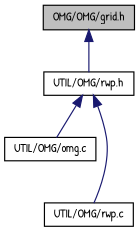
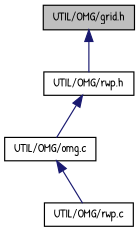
node "OMG/OMG/grid.h": label "OMG/OMG/grid.h" -> "UTIL/OMG/grid.h"
edge "UTIL/OMG/rwp.c" -> "UTIL/OMG/rwp.h": now "UTIL/OMG/rwp.c" -> "UTIL/OMG/omg.c"
